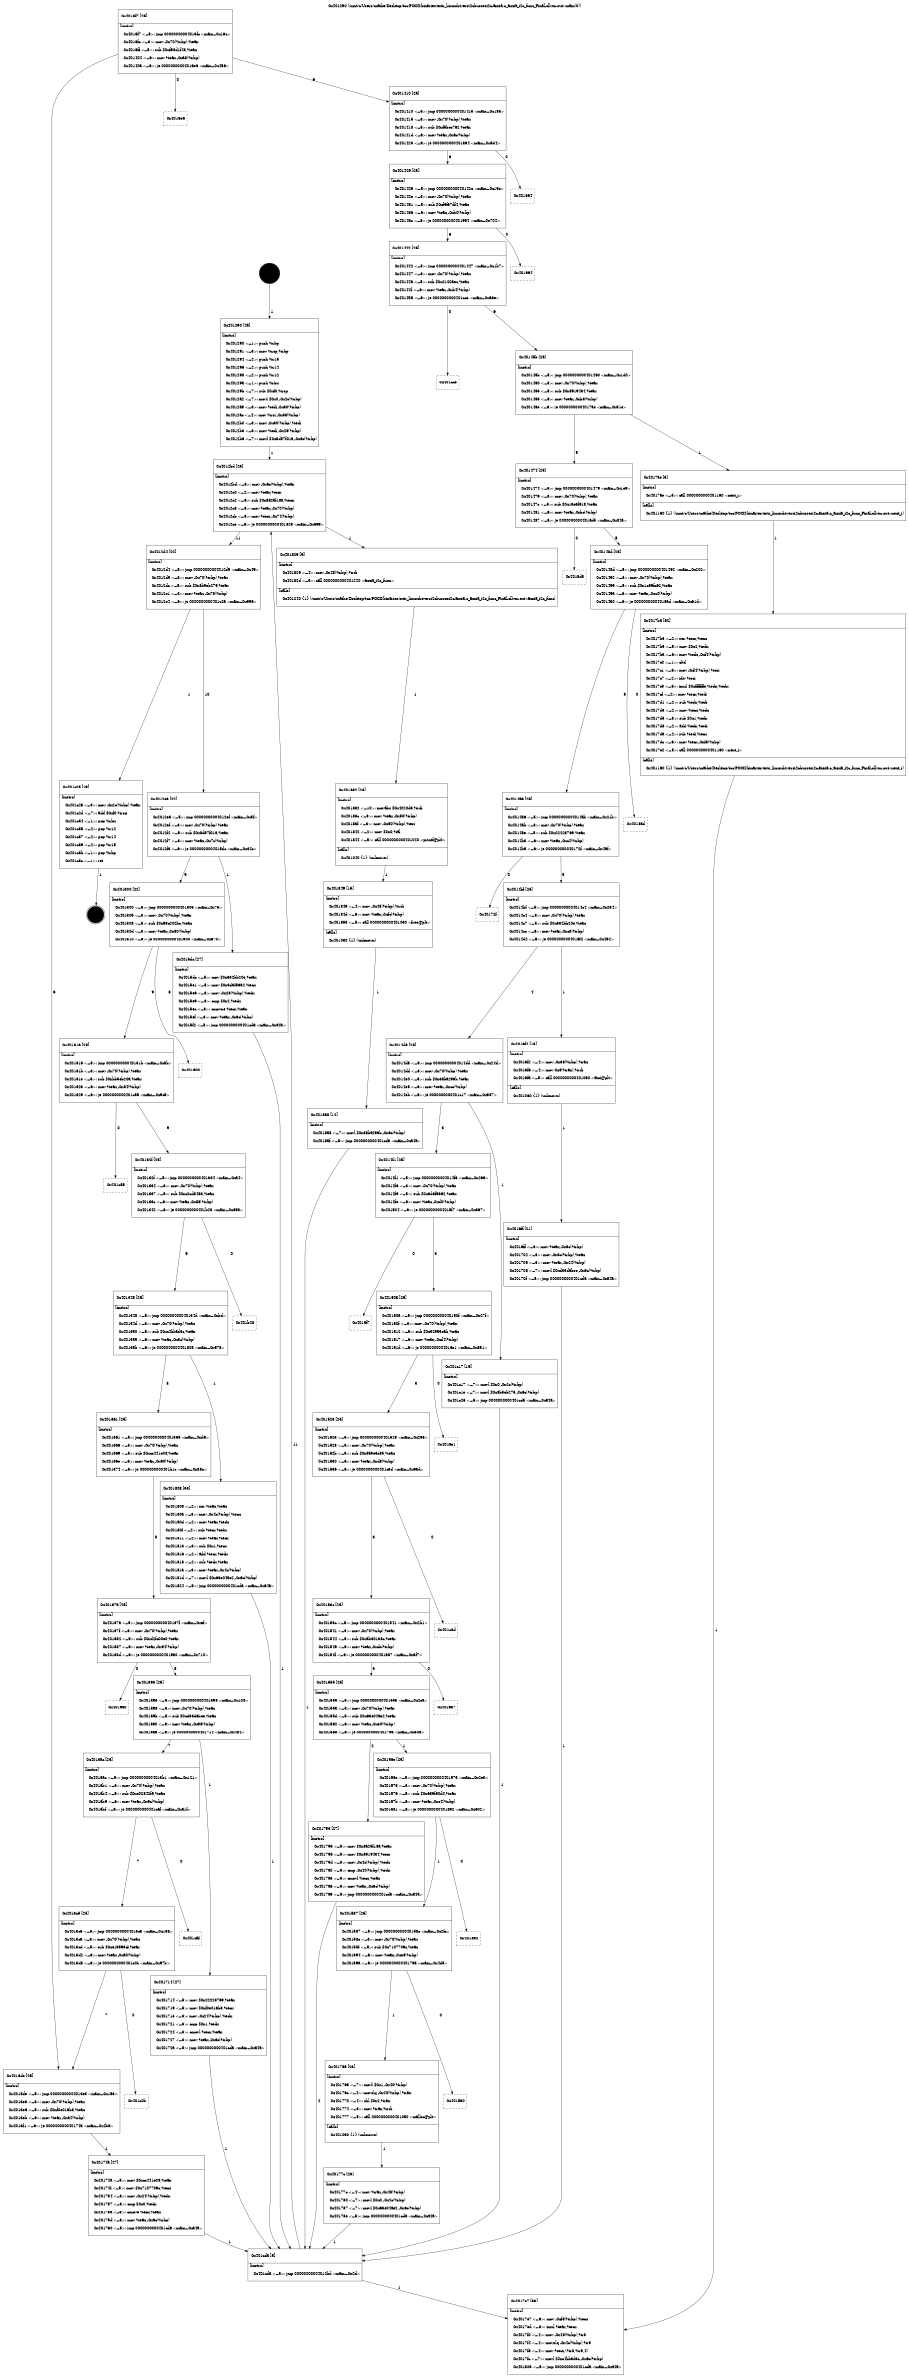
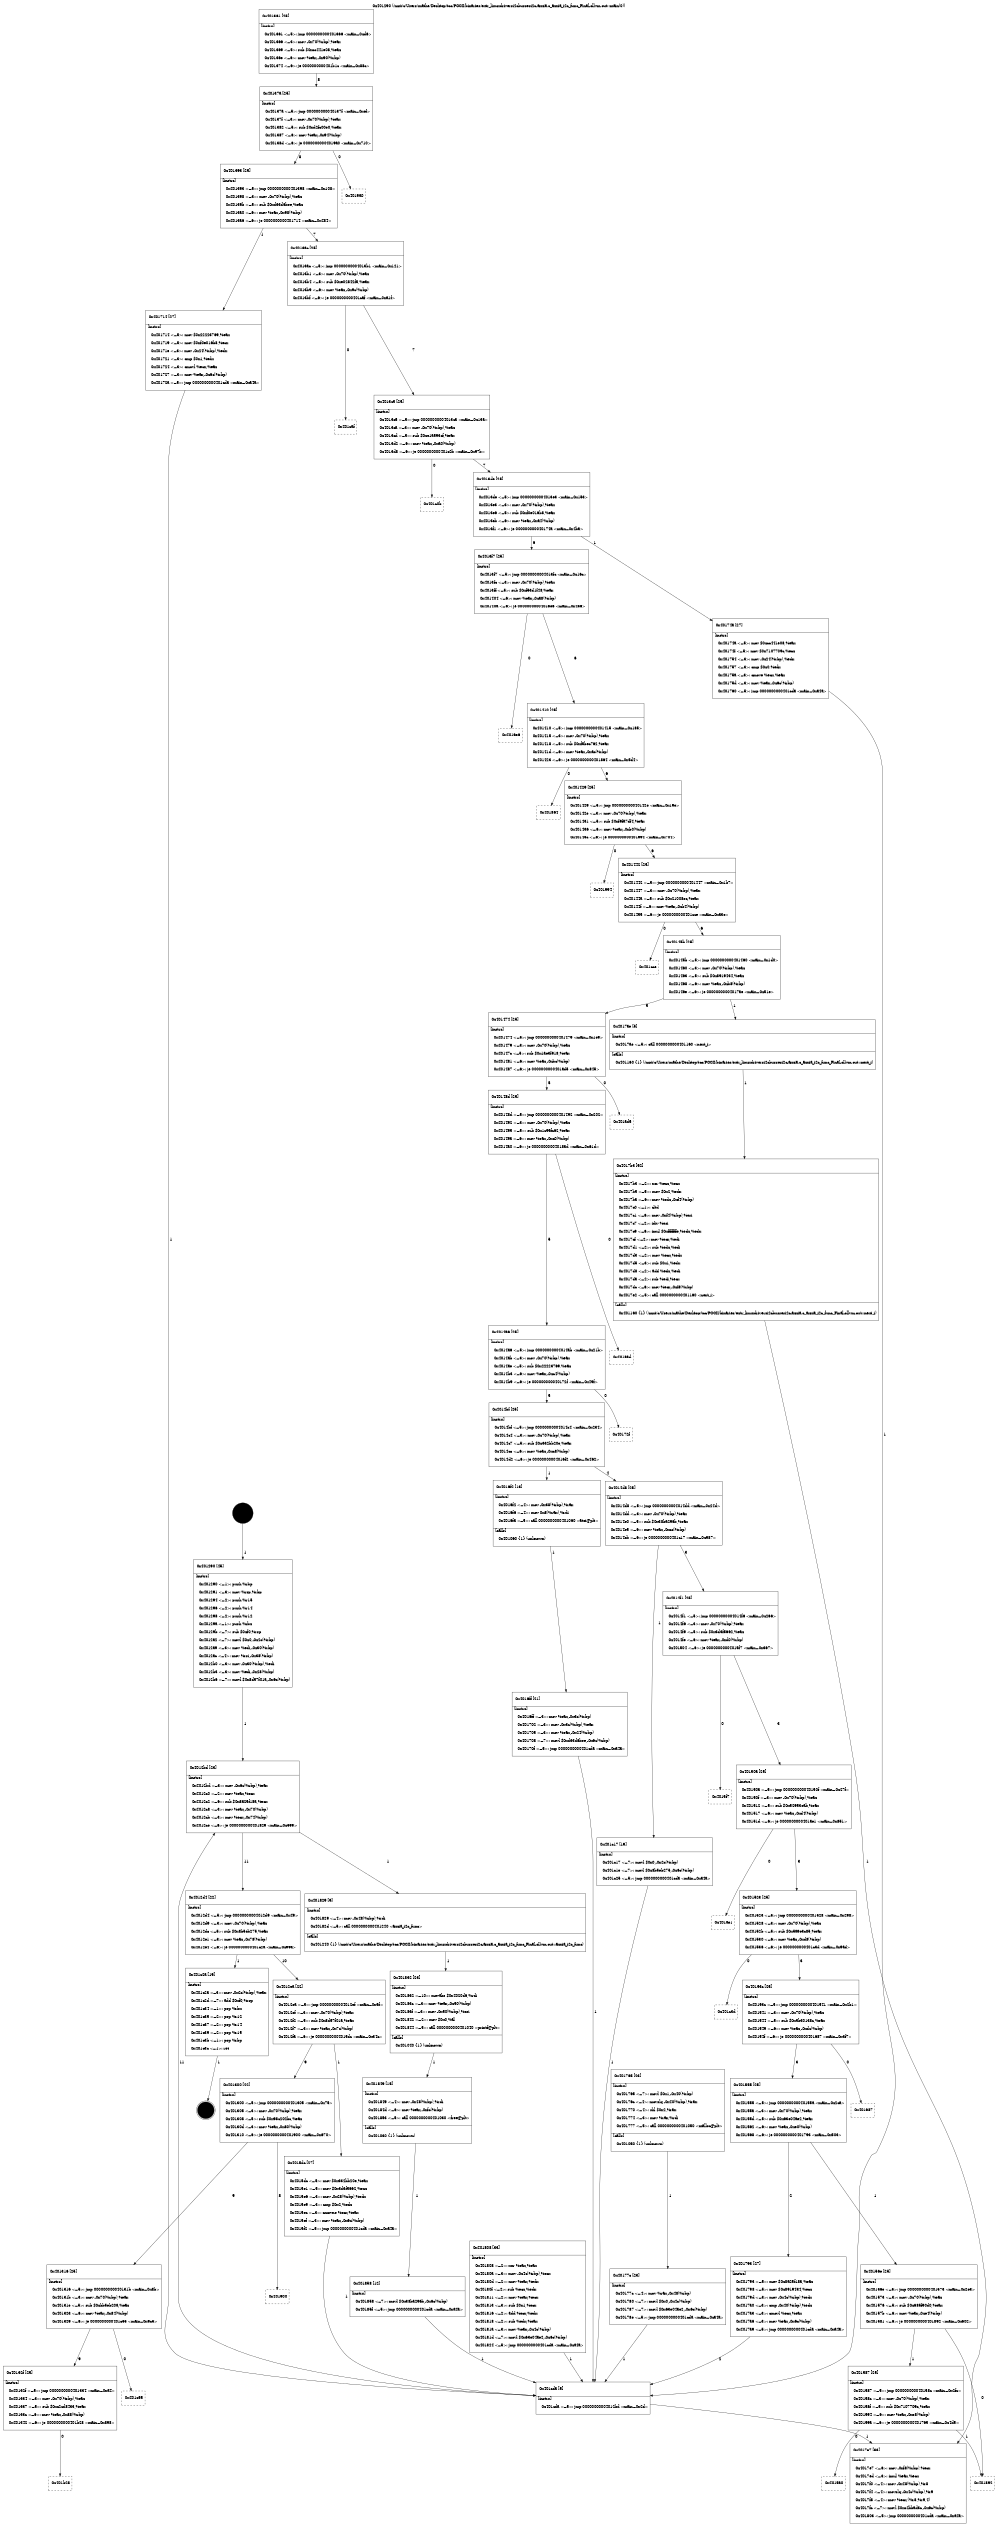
edge "0x4013f7 [25]" -> "0x4013de [25]": reversed
node "0x401348 [25]": removed
edge "0x401587 [25]" -> "0x401765 [23]": now "0x401587 [25]" -> "0x401892"
